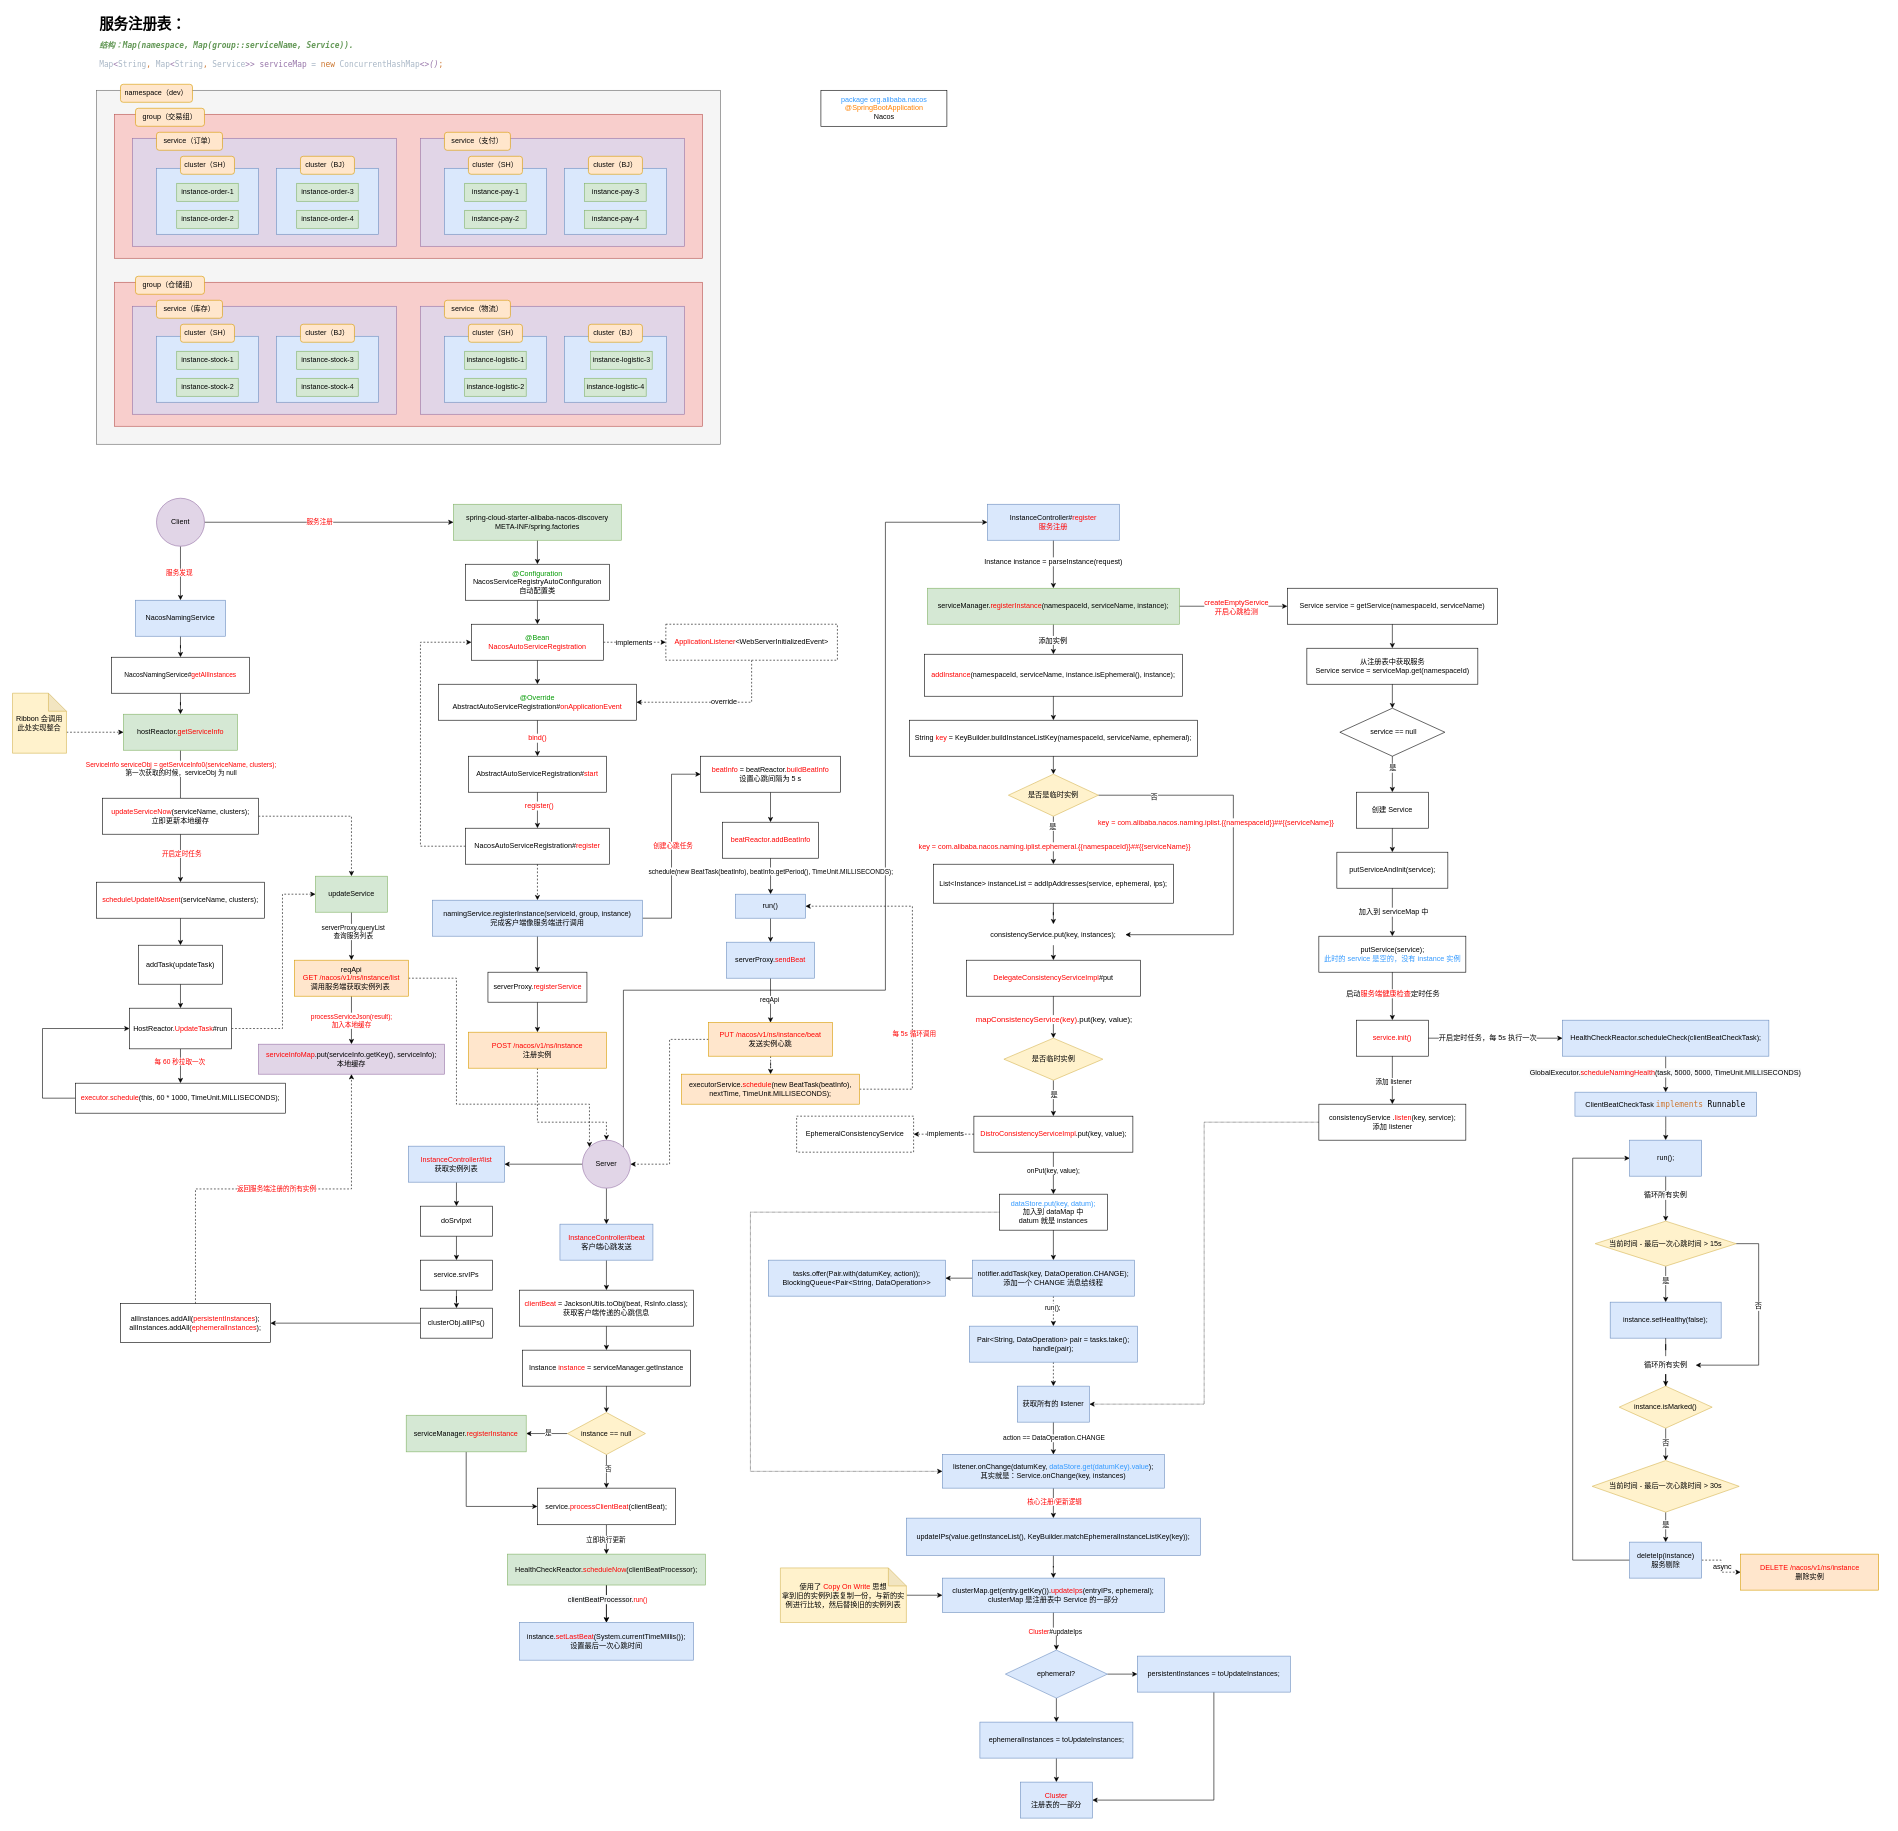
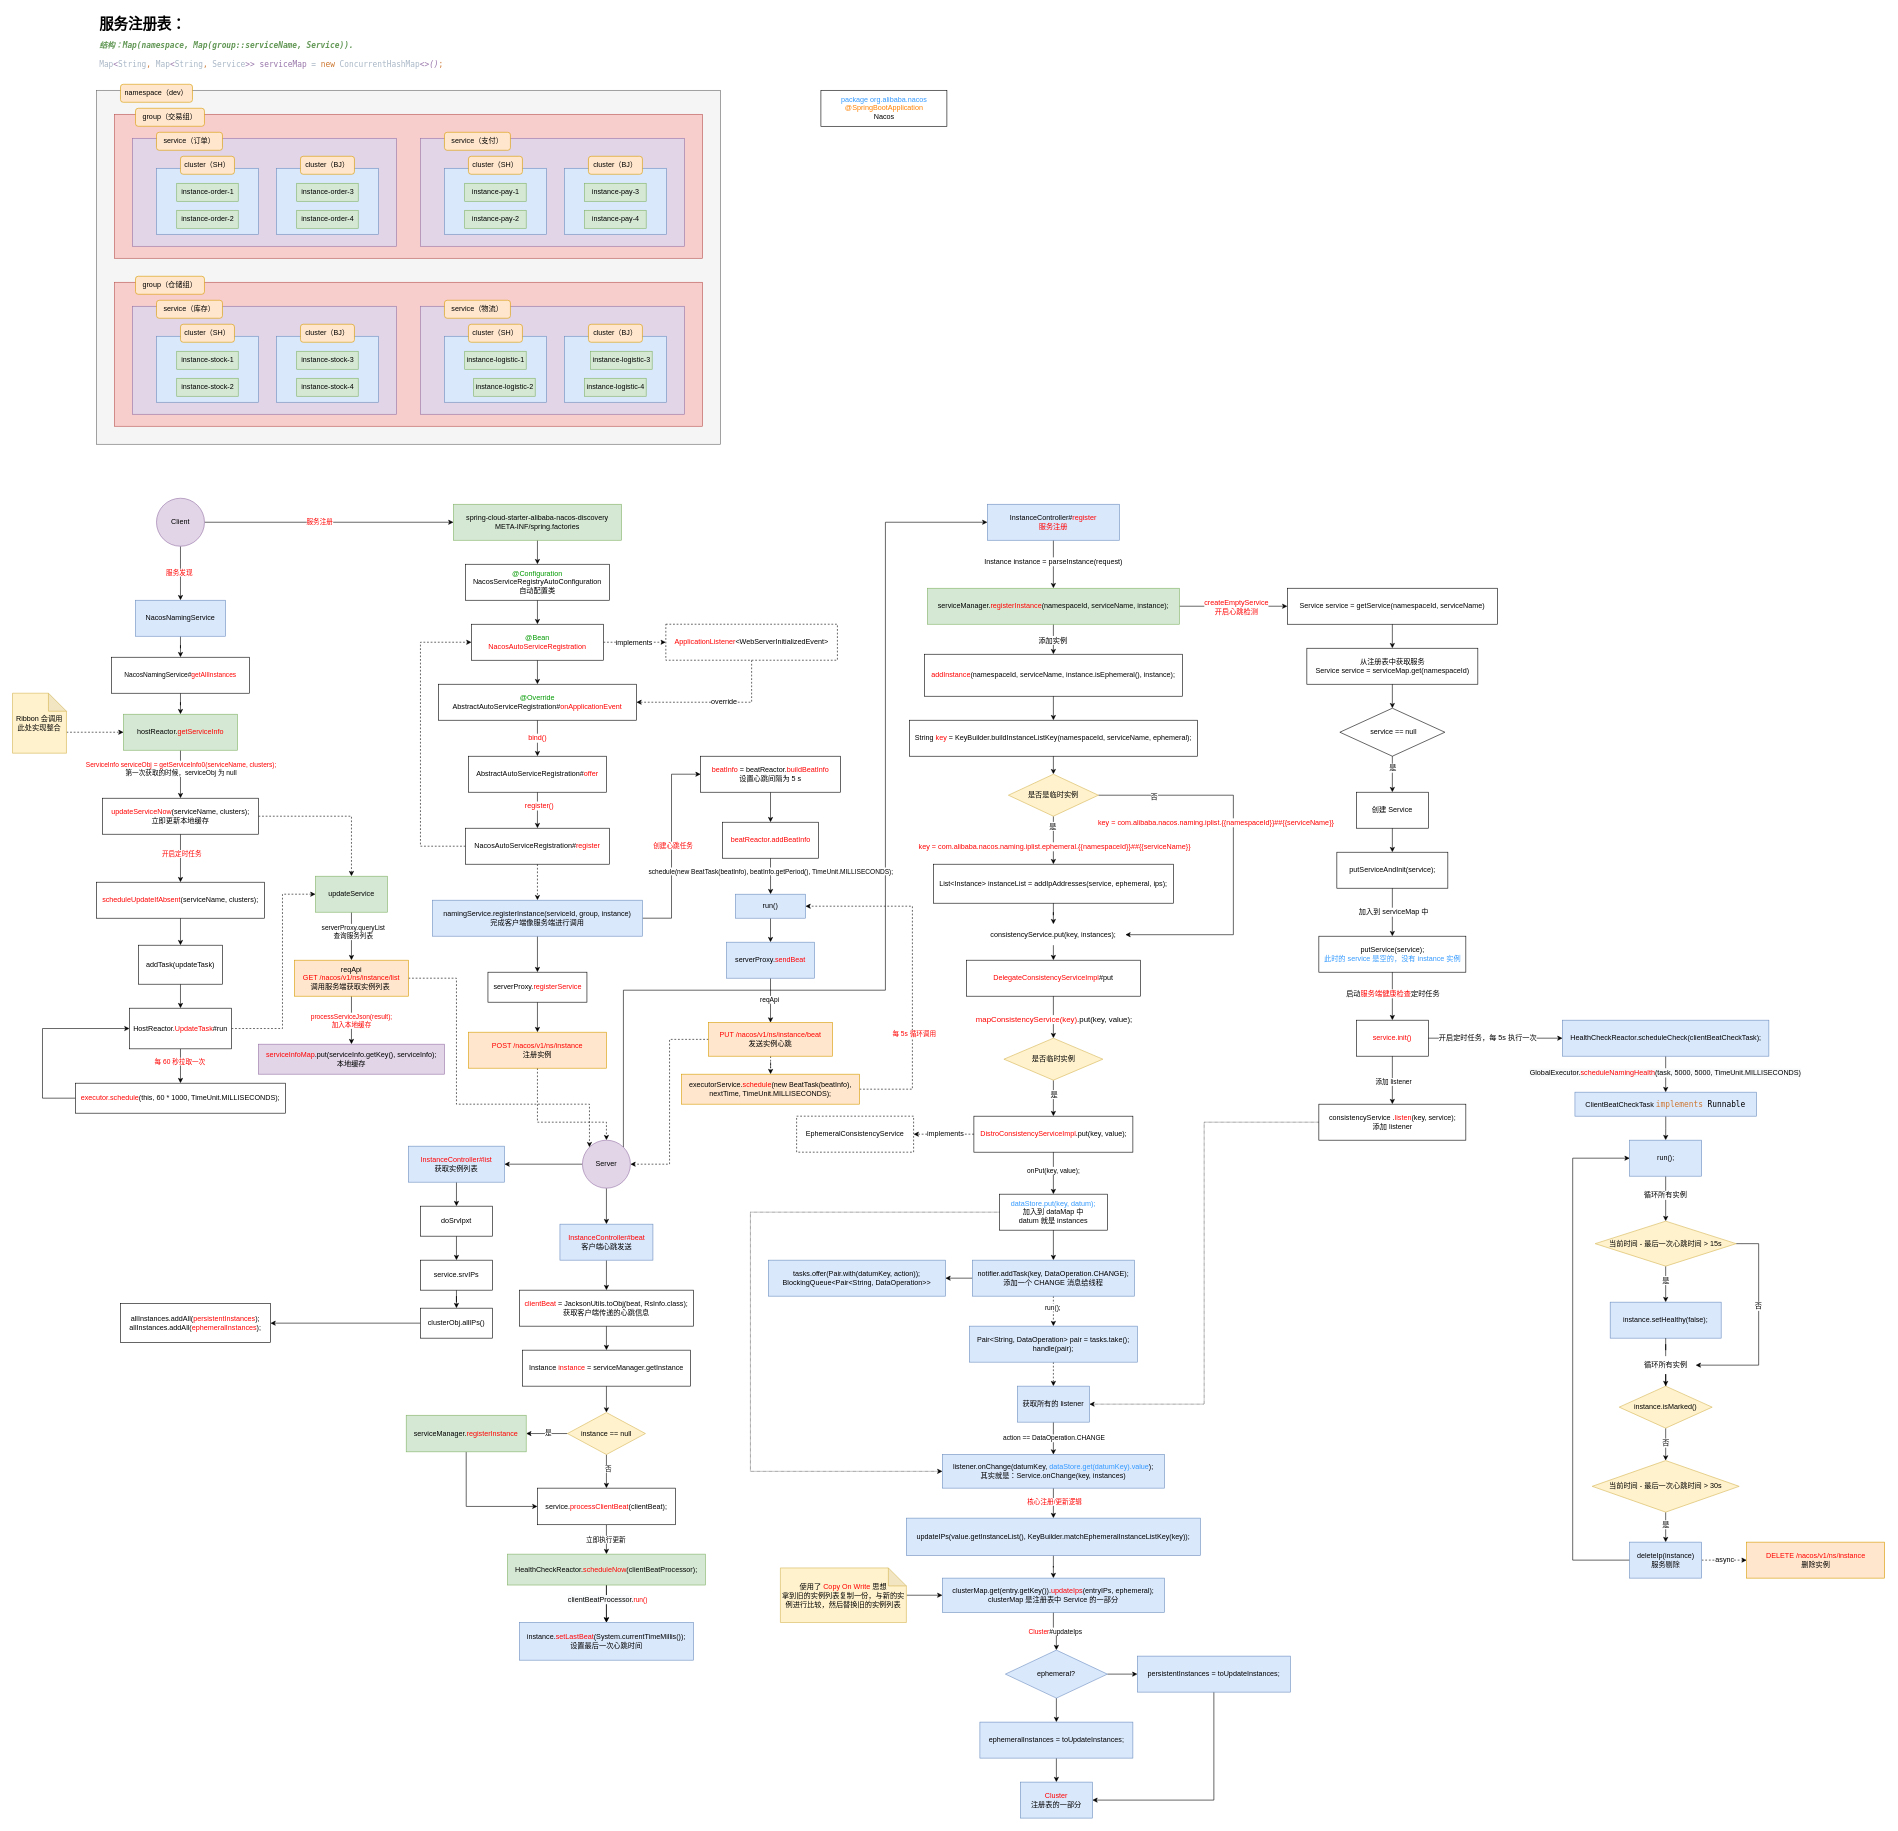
node "instance-logistic-2": moved (495, 387) -> (504, 387)
node "AbstractAutoServiceRegistration#start": label "AbstractAutoServiceRegistration#start" -> "AbstractAutoServiceRegistration#offer"
edge "hostReactor.getServiceInfo" -- "updateServiceNow(serviceName, clusters); 立即更新本地缓存": arrowhead none -> classic
edge "allInstances.addAll(persistentInstances); allInstances.addAll(ephemeralInstances);" -> "serviceInfoMap.put(serviceInfo.getKey(), serviceInfo); 本地缓存": removed, label "返回服务端注册的所有实例"
node "DELETE /nacos/v1/ns/instance 删除实例": moved (1810, 1572) -> (1816, 1560)
